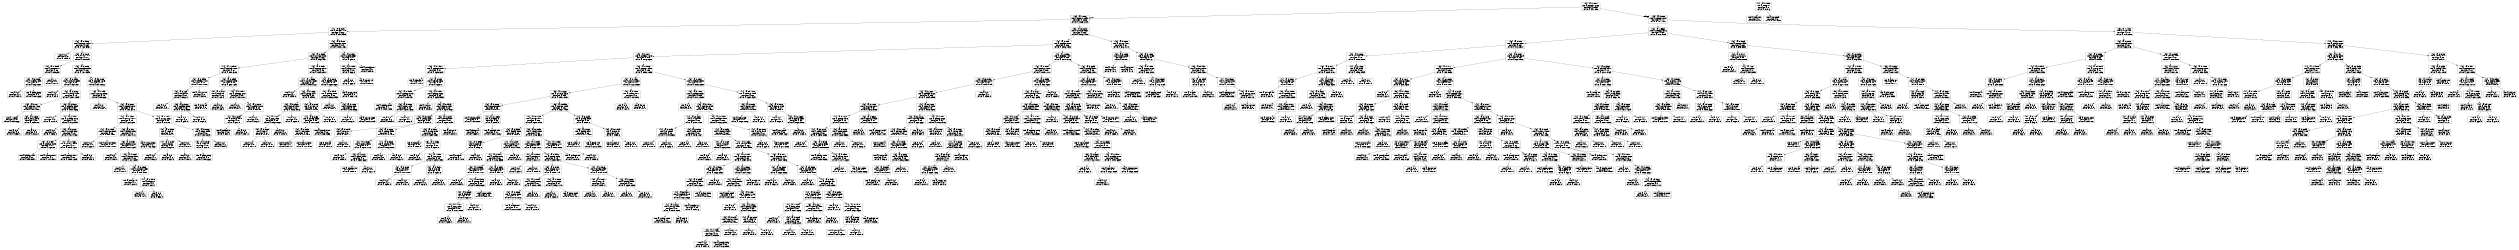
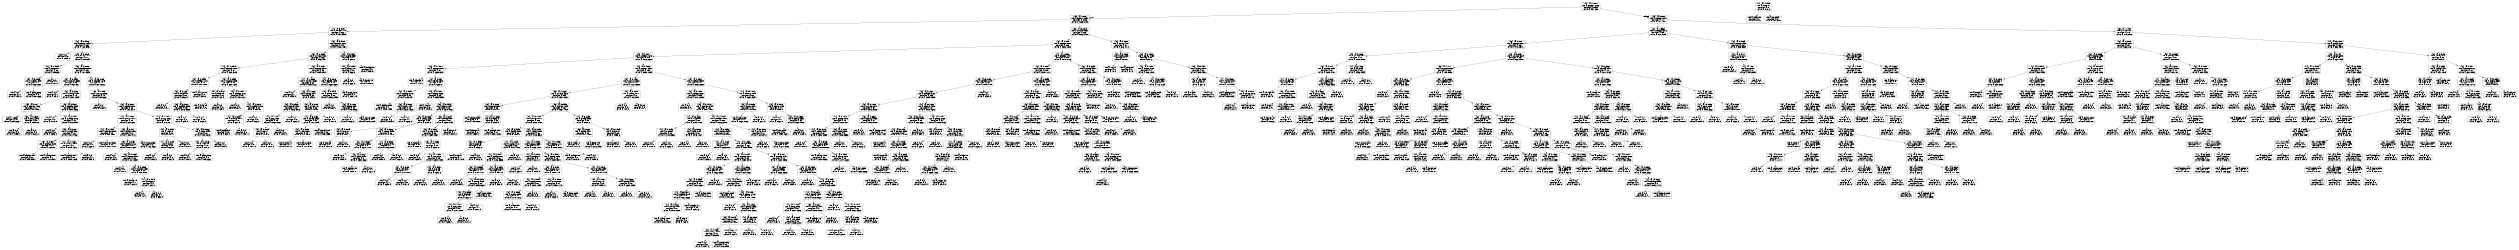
node "X[3] <= 0.497 mse = 45708.6318 samples = 98 value = 264.7959": label "X[3] <= 0.497 mse = 45708.6318 samples = 98 value = 264.7959" -> "X[3] <= 0.497 mse = 45708.6318 value = 98 value = 264.7959"
edge "mse = 0.0 samples = 2 value = 548.0" -> "mse = 0.0 samples = 7 value = 132.0": now "X[3] <= 0.6945 mse = 1193.89 samples = 10 value = 148.1" -> "mse = 0.0 samples = 7 value = 132.0"
edge "mse = 17820.6875 samples = 12 value = 1128.75" -> "mse = 0.0 samples = 2 value = 1584.0": now "X[2] <= 2.5163 mse = 14400.0 samples = 4 value = 1464.0" -> "mse = 0.0 samples = 2 value = 1584.0"
edge "X[5] <= 8.9612 mse = 2920.9877 samples = 9 value = 964.1111" -> "mse = 0.0 samples = 7 value = 993.0": now "mse = 120.9877 samples = 9 value = 1164.8889" -> "mse = 0.0 samples = 7 value = 993.0"
